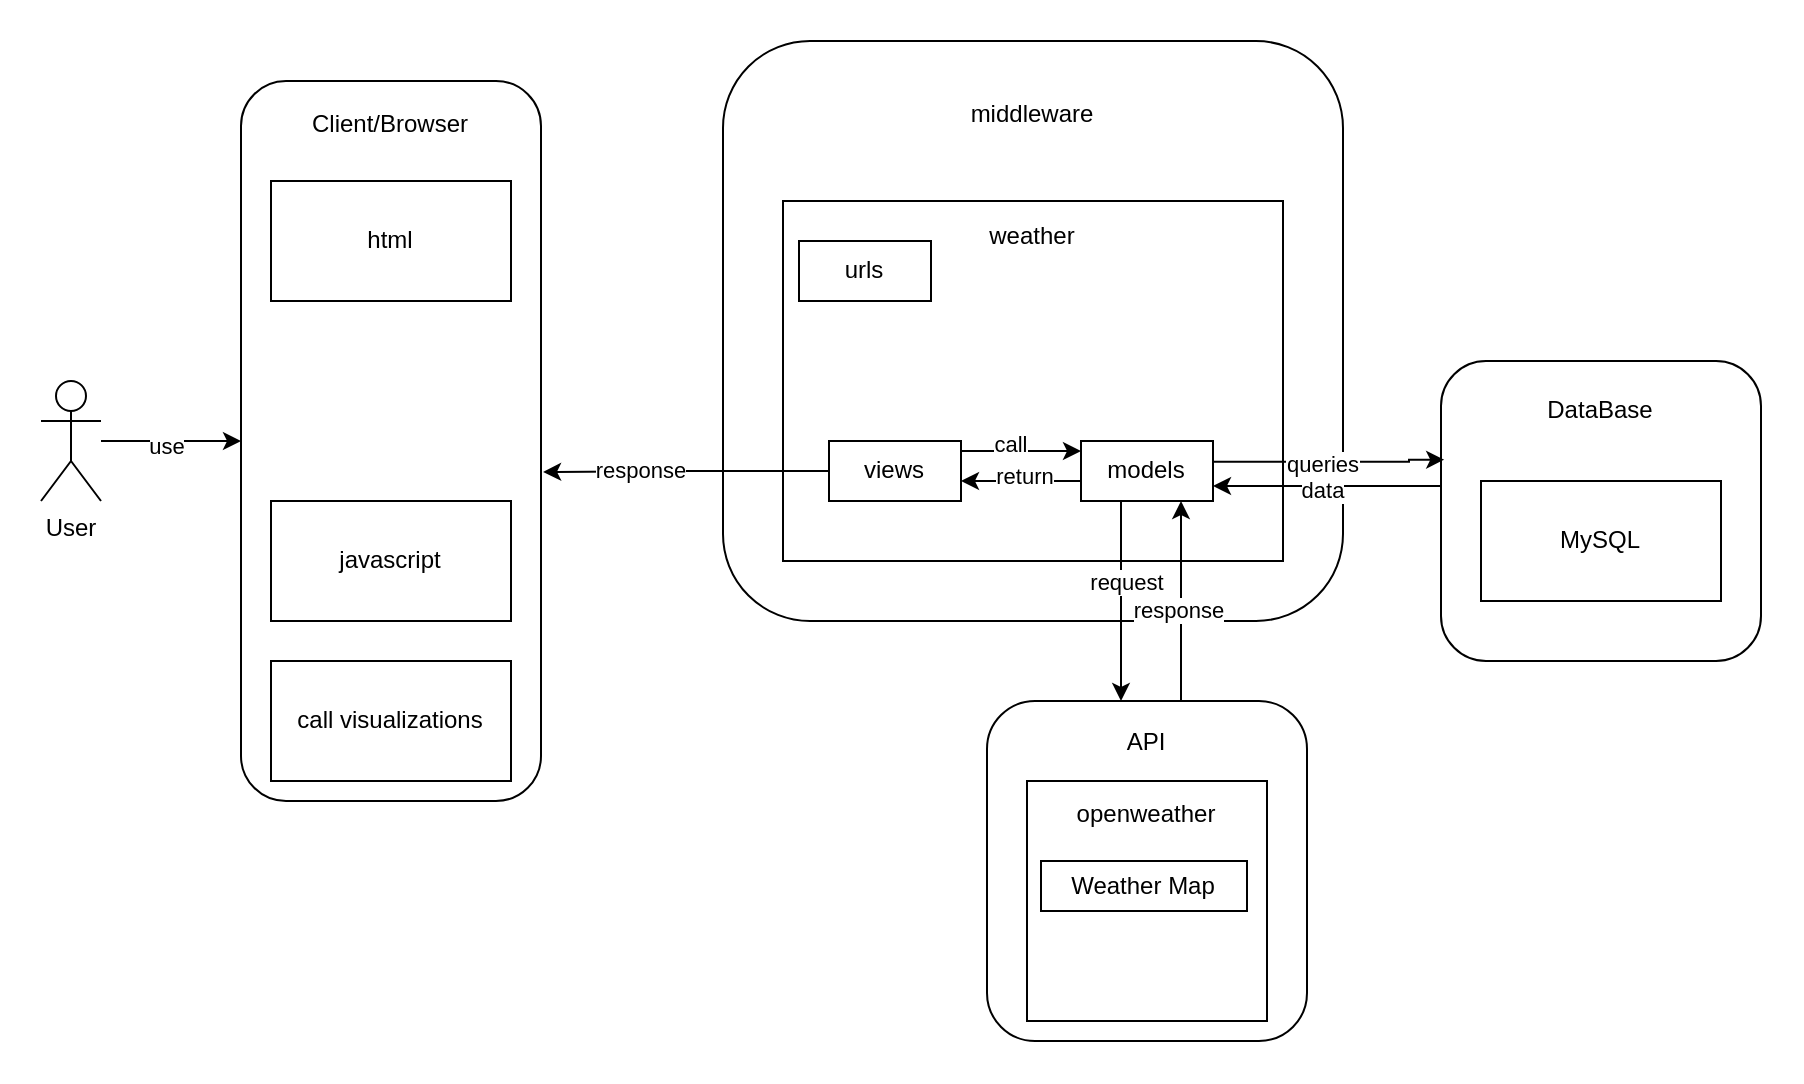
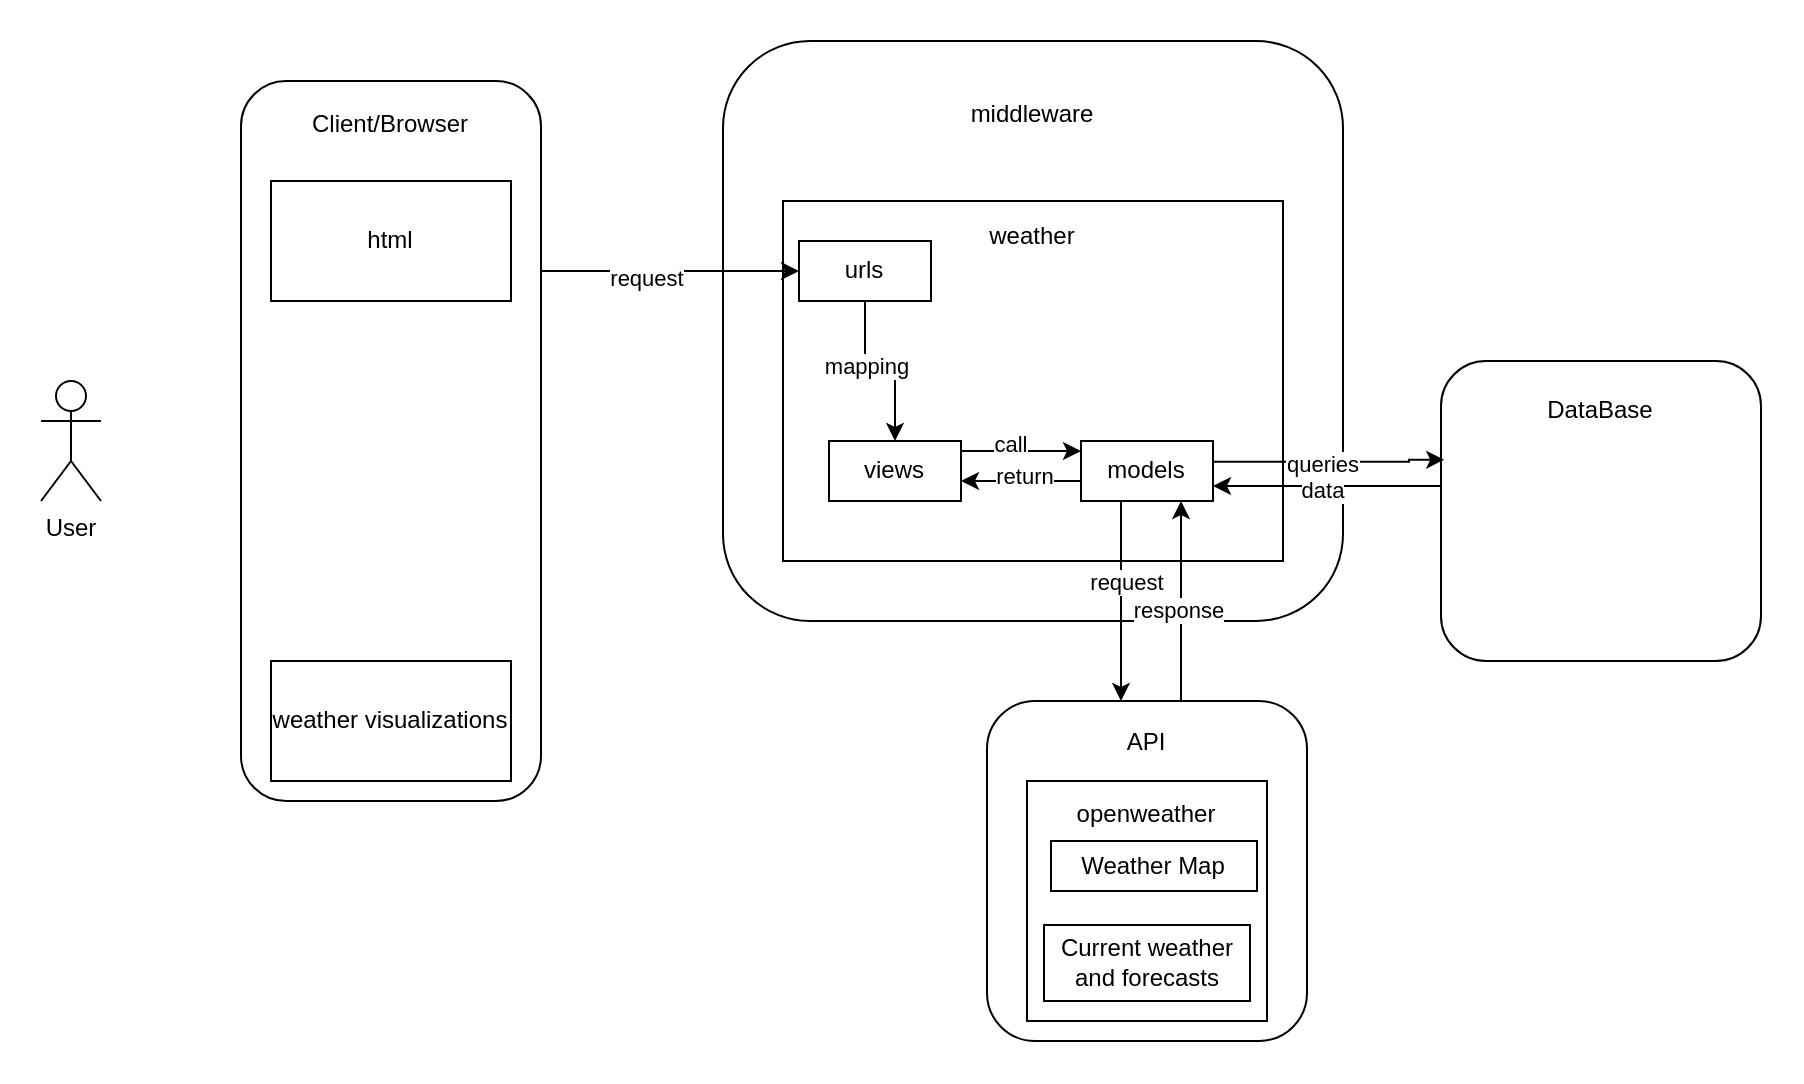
edge "Client/Browser" -> "urls": added, label "request"
edge "urls" -> "views": added, label "mapping"
edge "User" -> "Client/Browser": removed, label "use"
edge "views" -> "Client/Browser": removed, label "response"
node "MySQL": removed
node "javascript": removed
node "call visualizations": label "call visualizations" -> "weather visualizations"
node "Weather Map": moved (1144, 886) -> (1154, 866)
node "Current weather and forecasts": added
